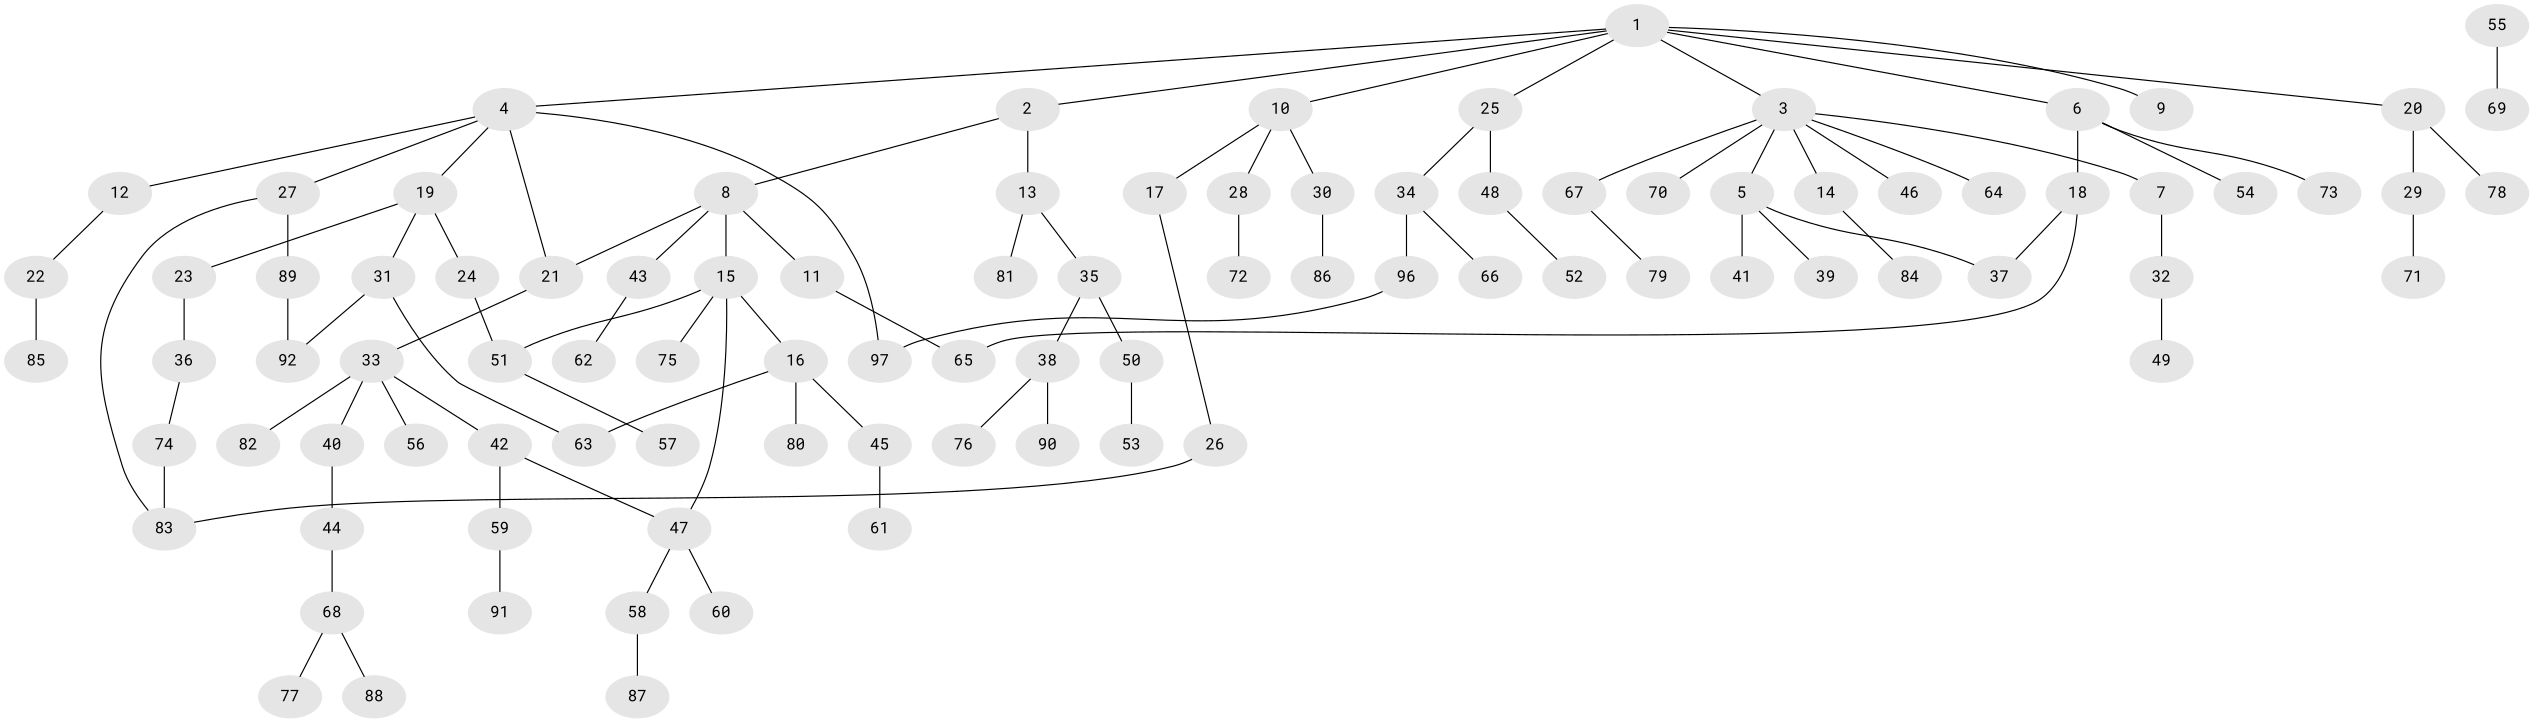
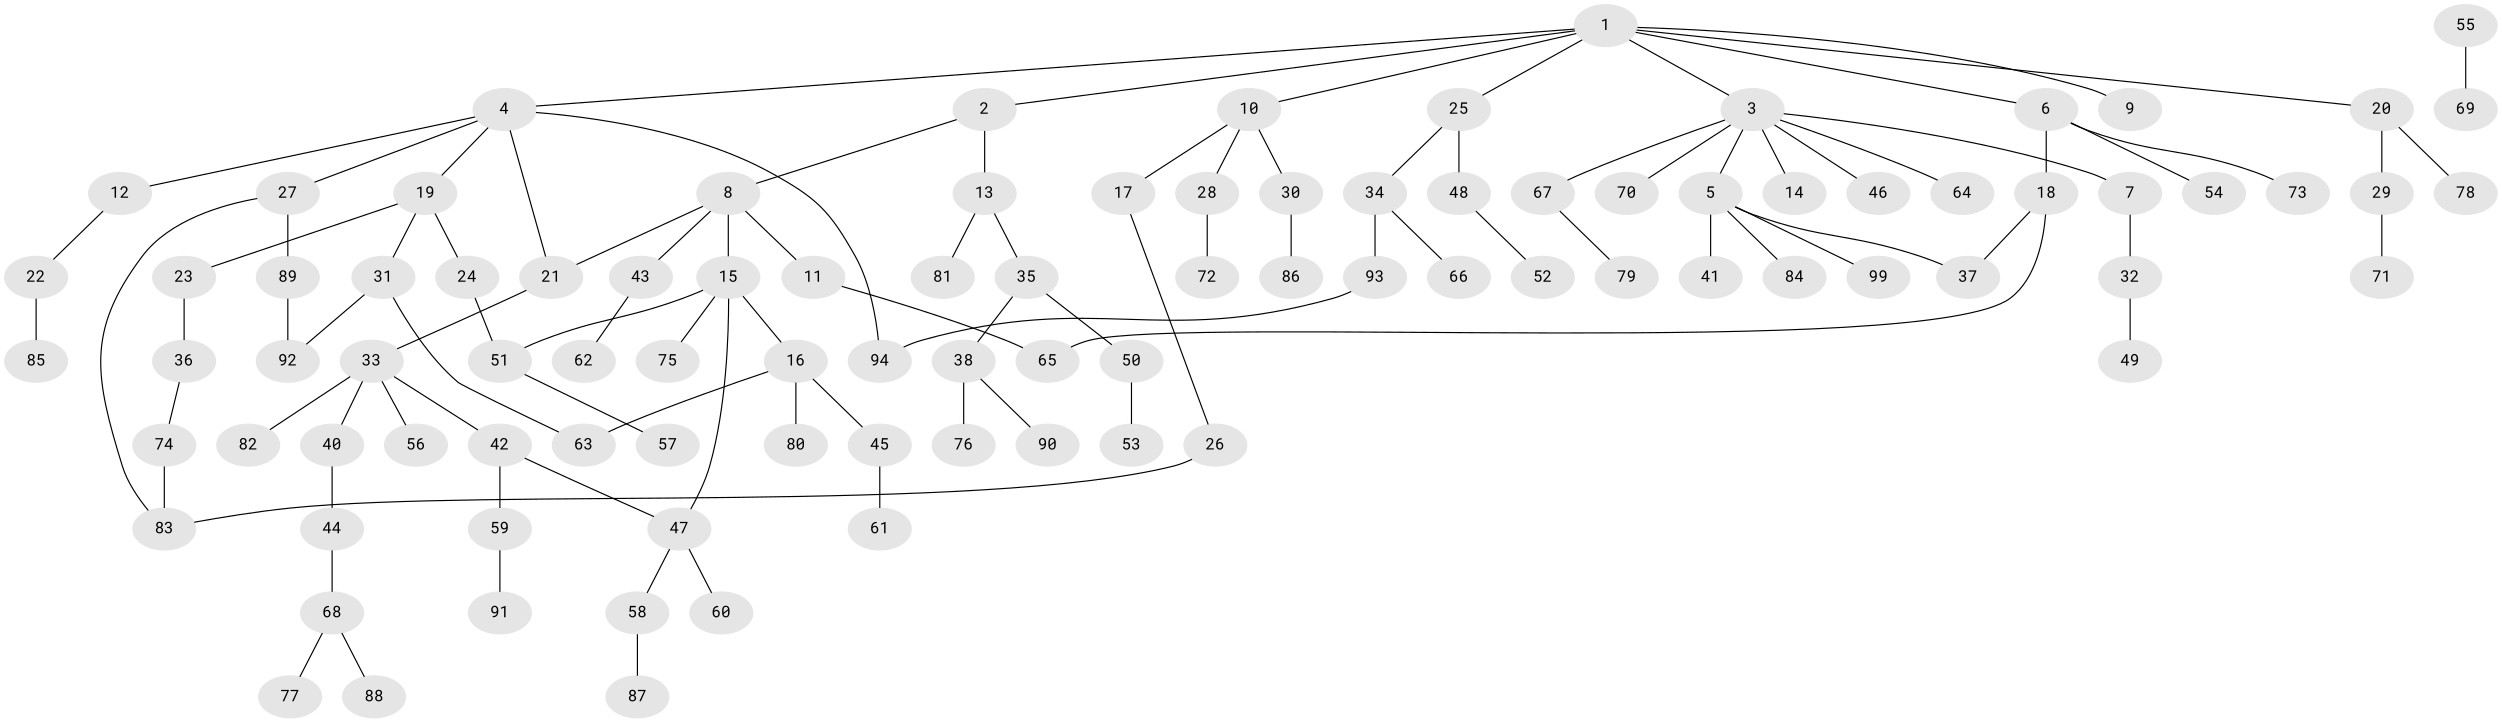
edge "14" -- "84": now "5" -- "84"
node "96": label "96" -> "93"
node "39": label "39" -> "99"
node "97": label "97" -> "94"
